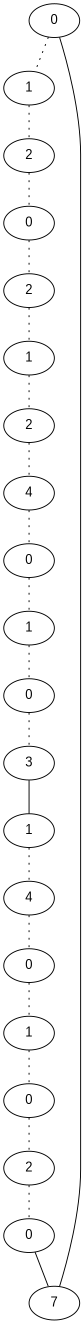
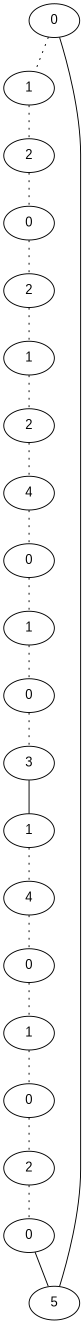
node "7": label "7" -> "5"
